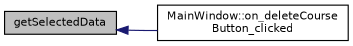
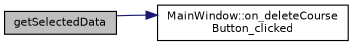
edge "MainWindow::on_deleteCourse Button_clicked" -> "getSelectedData": reversed
